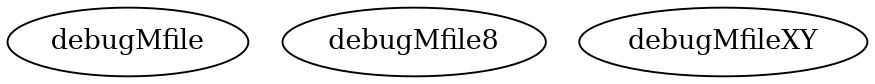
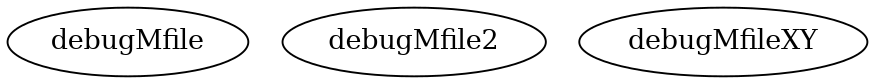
node "debugMfile8": label "debugMfile8" -> "debugMfile2"
